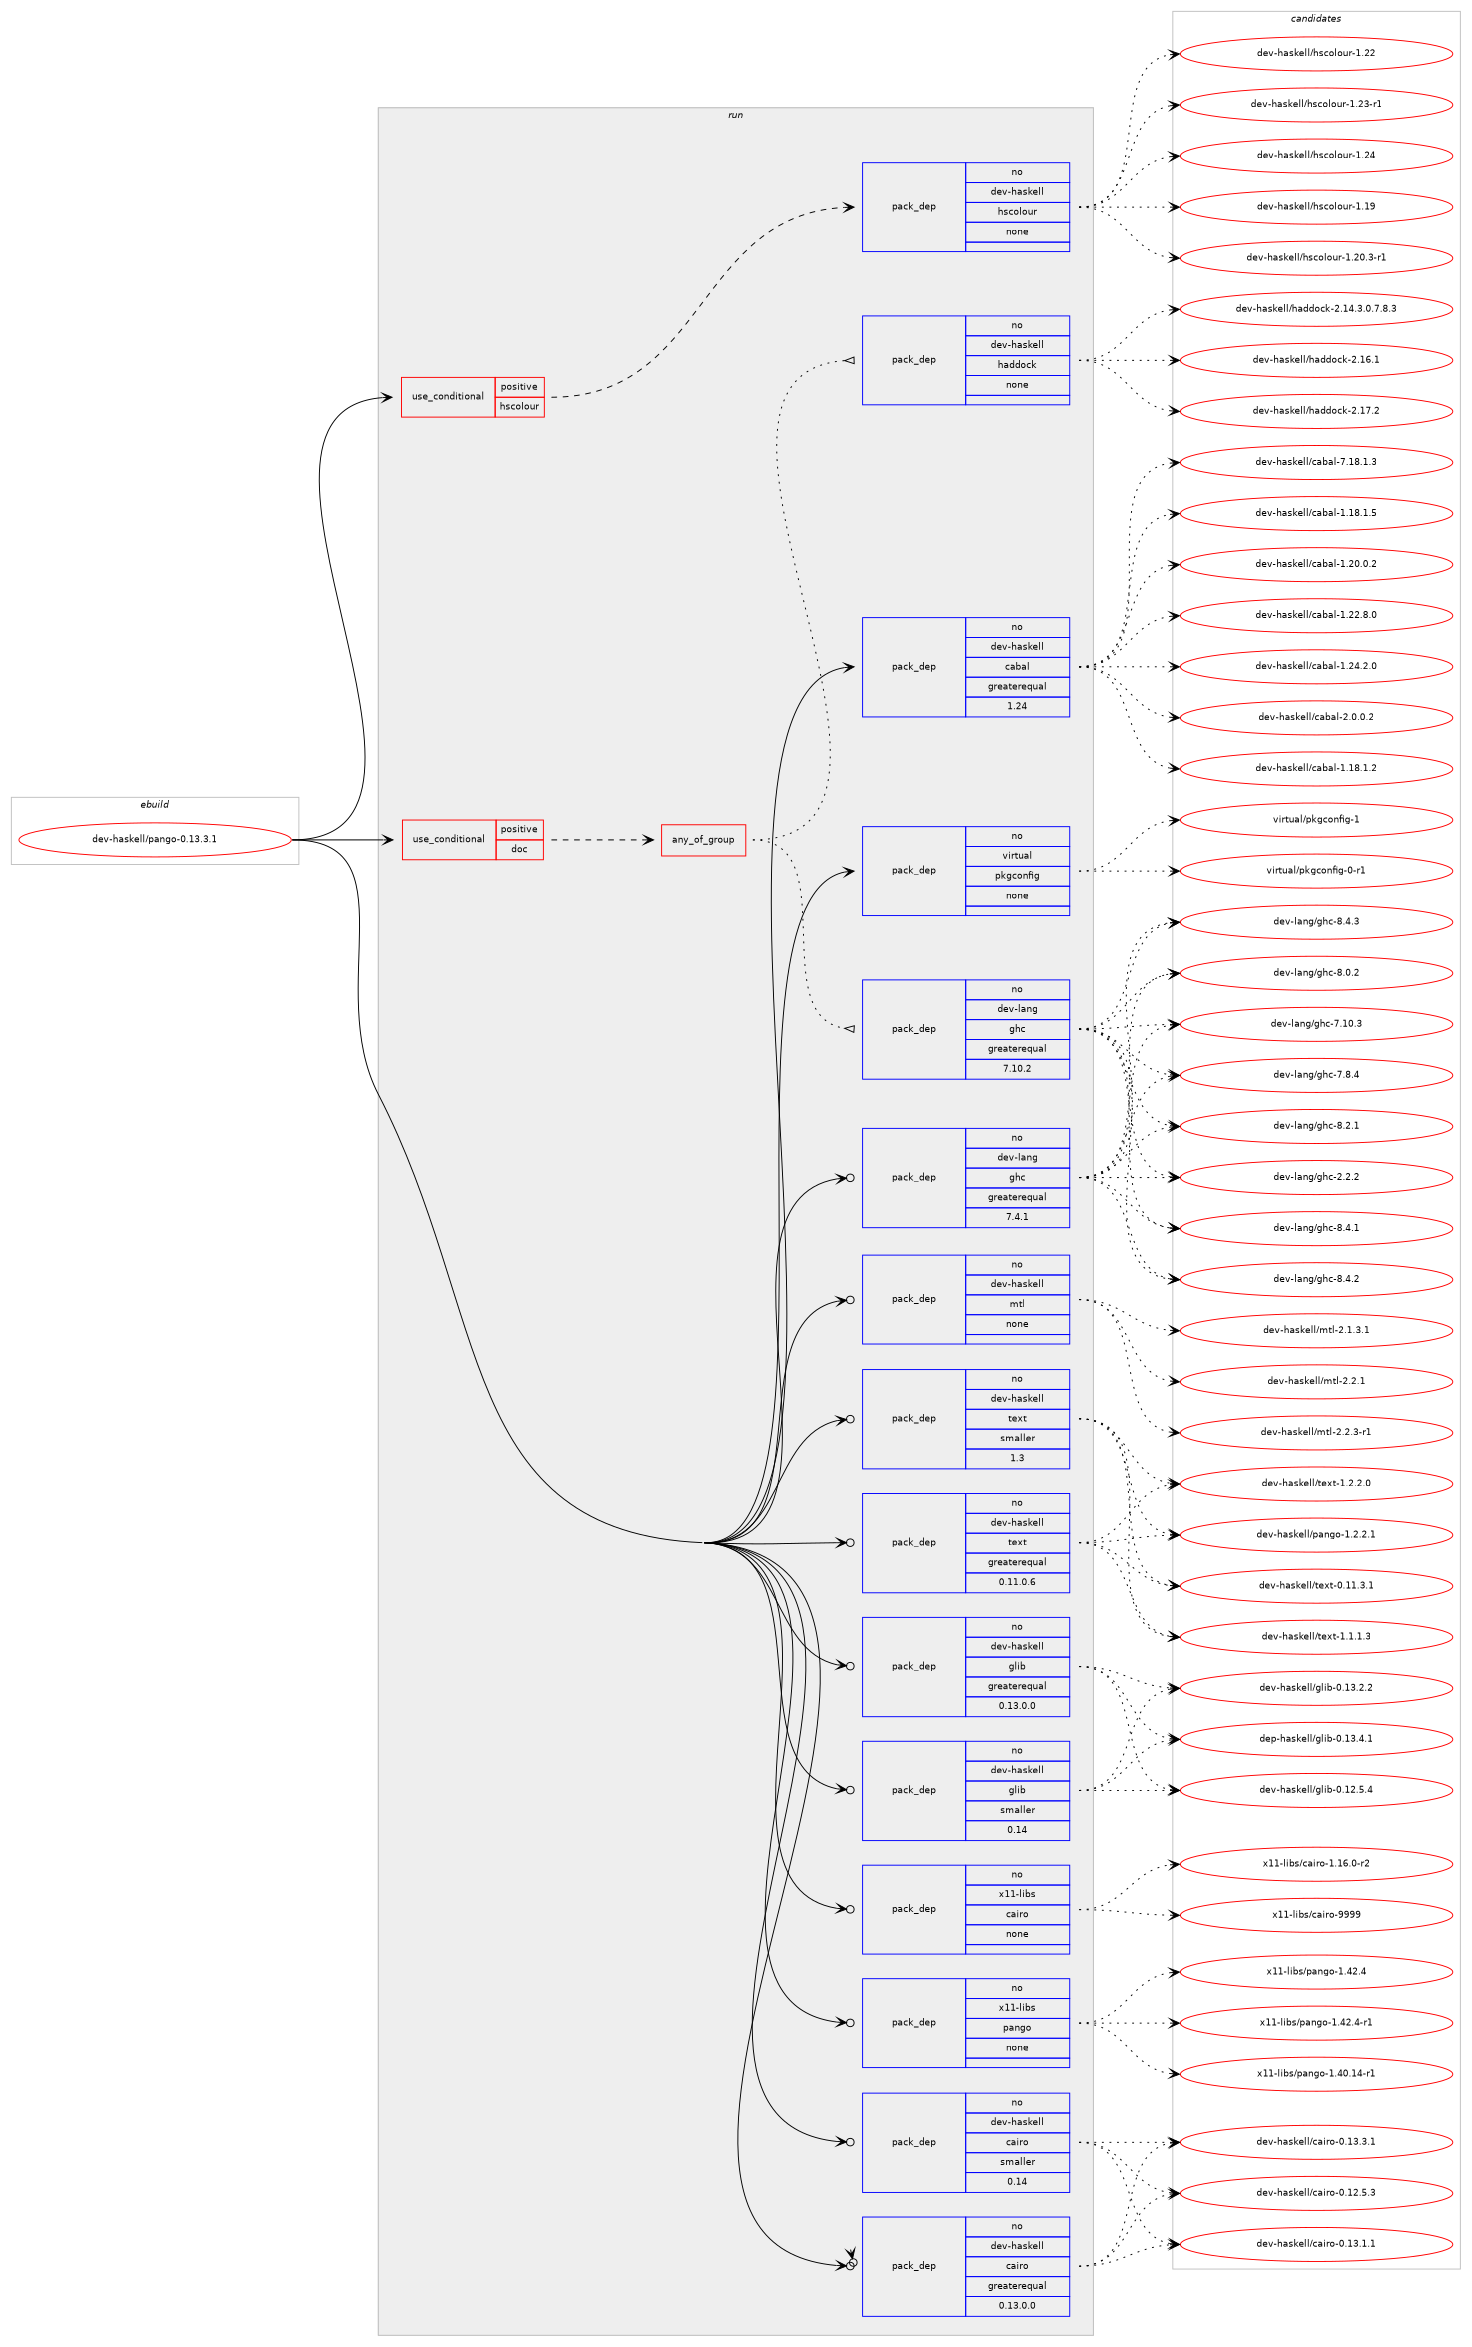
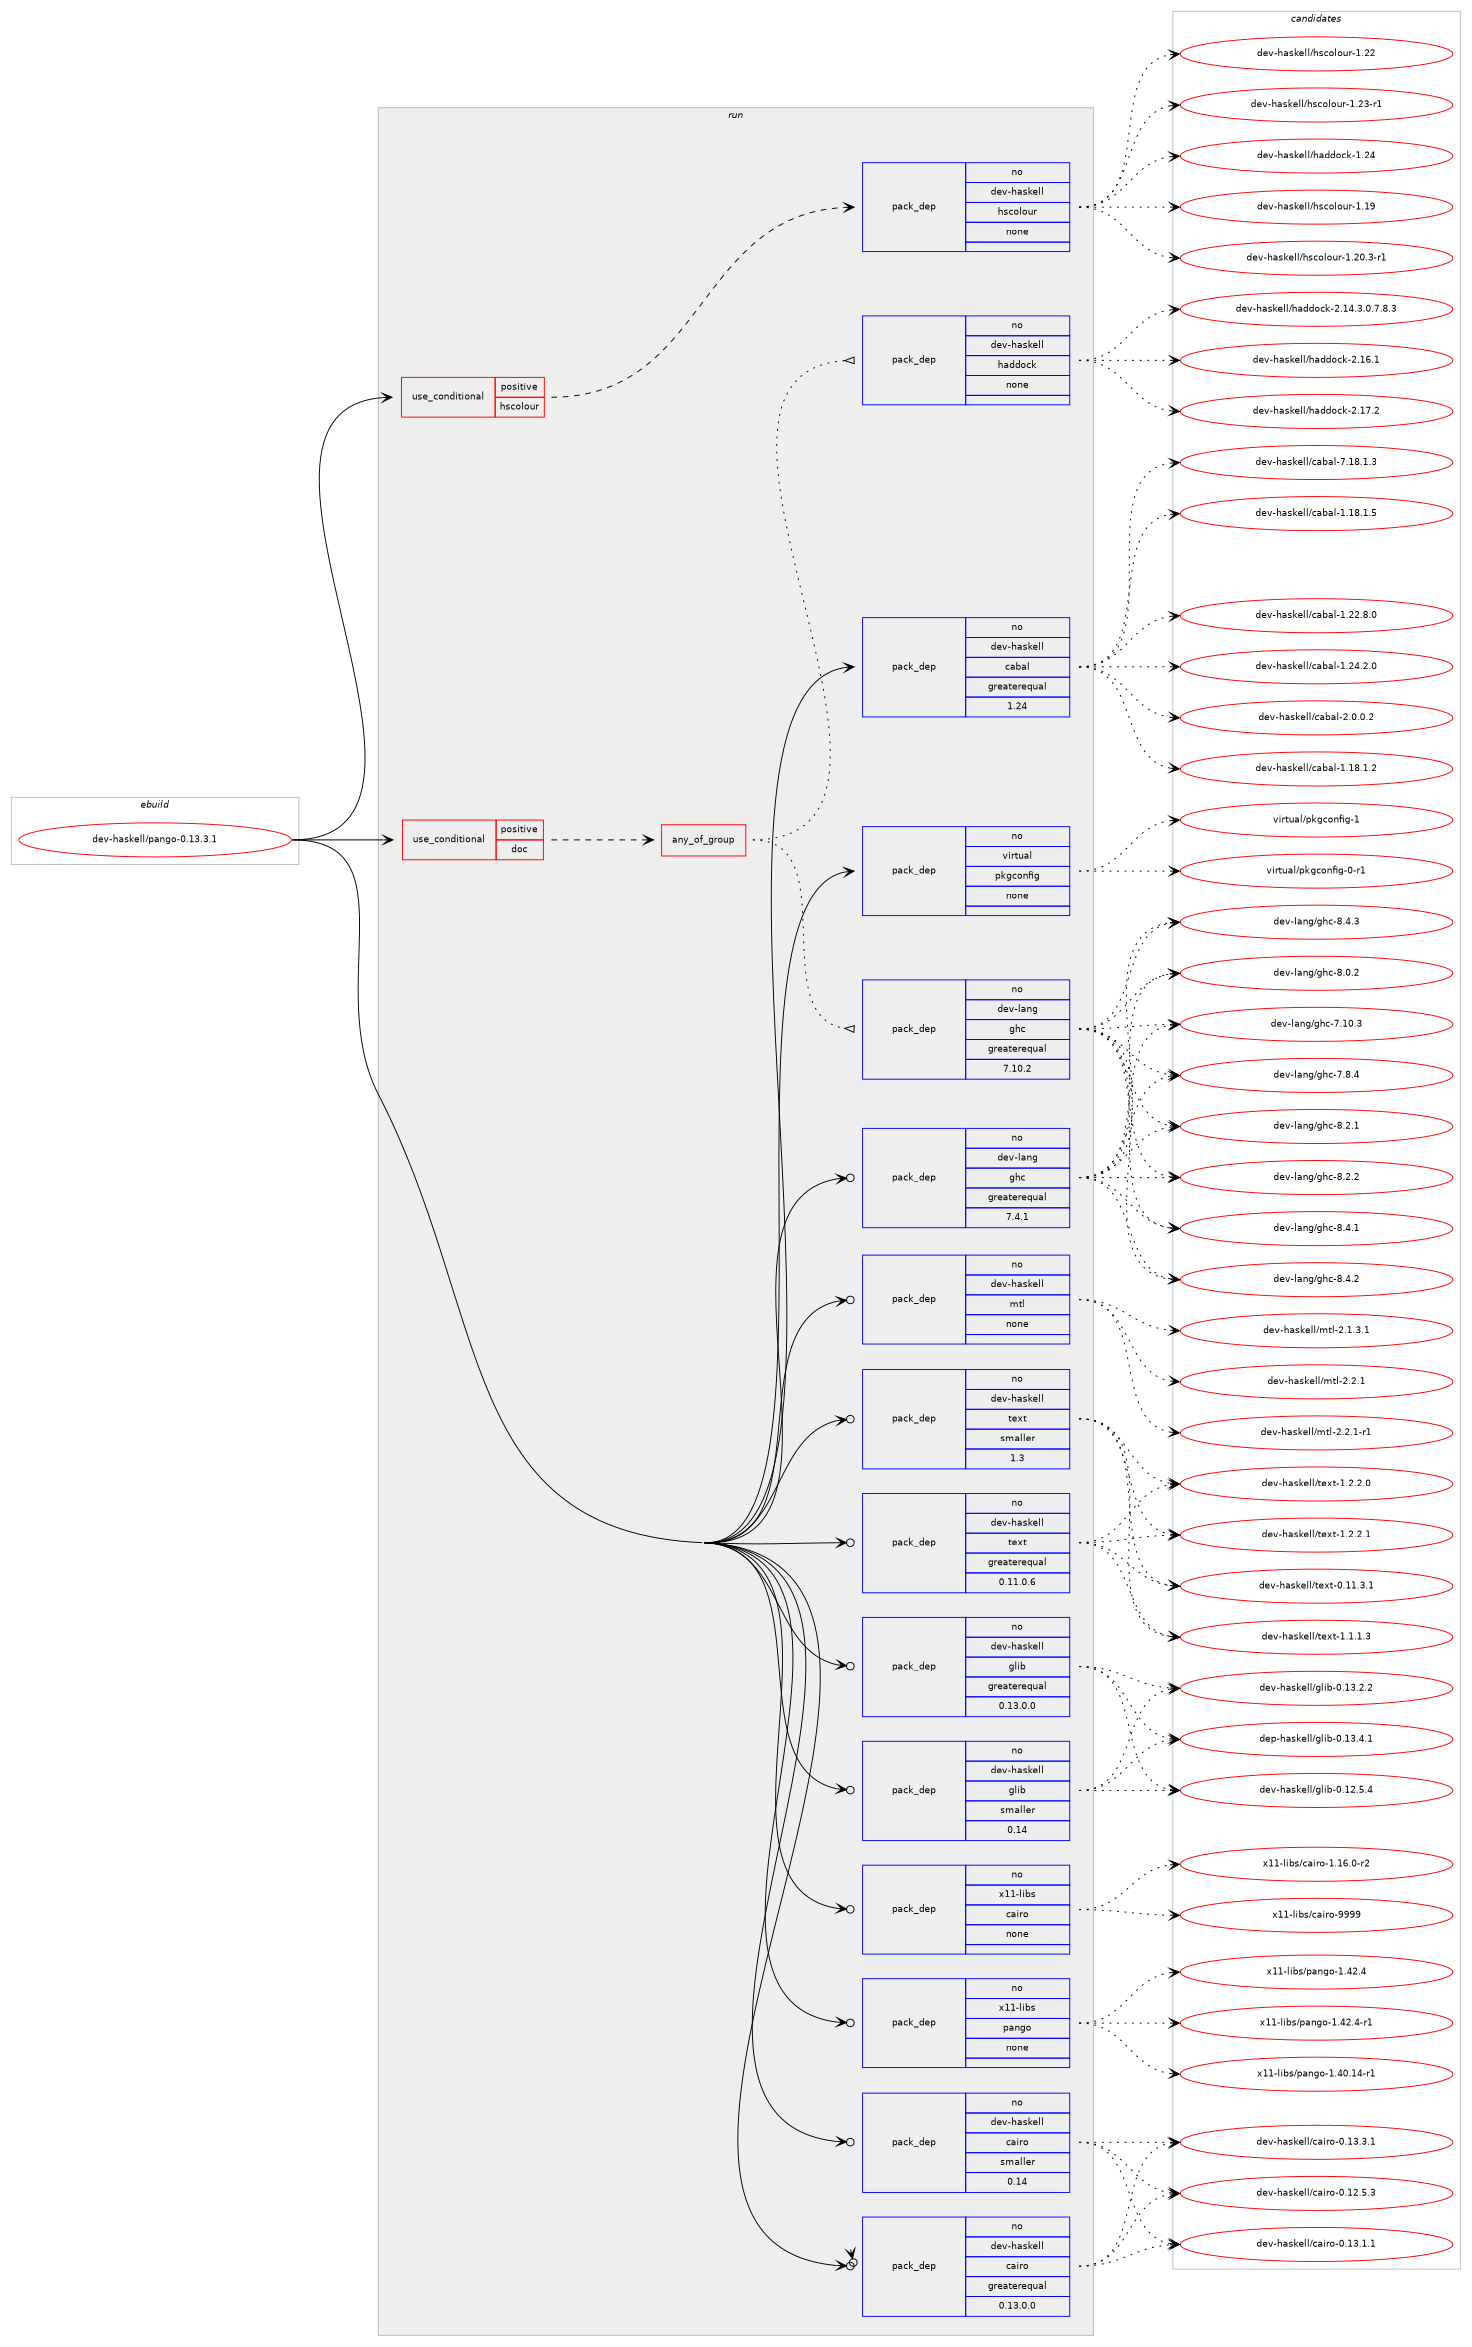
node "dev-haskell/hscolour-1.24": label "dev-haskell/hscolour-1.24" -> "dev-haskell/haddock-1.24"
node "dev-haskell/cabal-1.20.0.2": removed
node "dev-lang/ghc-2.2.2": label "dev-lang/ghc-2.2.2" -> "dev-lang/ghc-8.2.2"
node "dev-haskell/mtl-2.2.3-r1": label "dev-haskell/mtl-2.2.3-r1" -> "dev-haskell/mtl-2.2.1-r1"
node "dev-haskell/pango-1.2.2.1": label "dev-haskell/pango-1.2.2.1" -> "dev-haskell/text-1.2.2.1"
